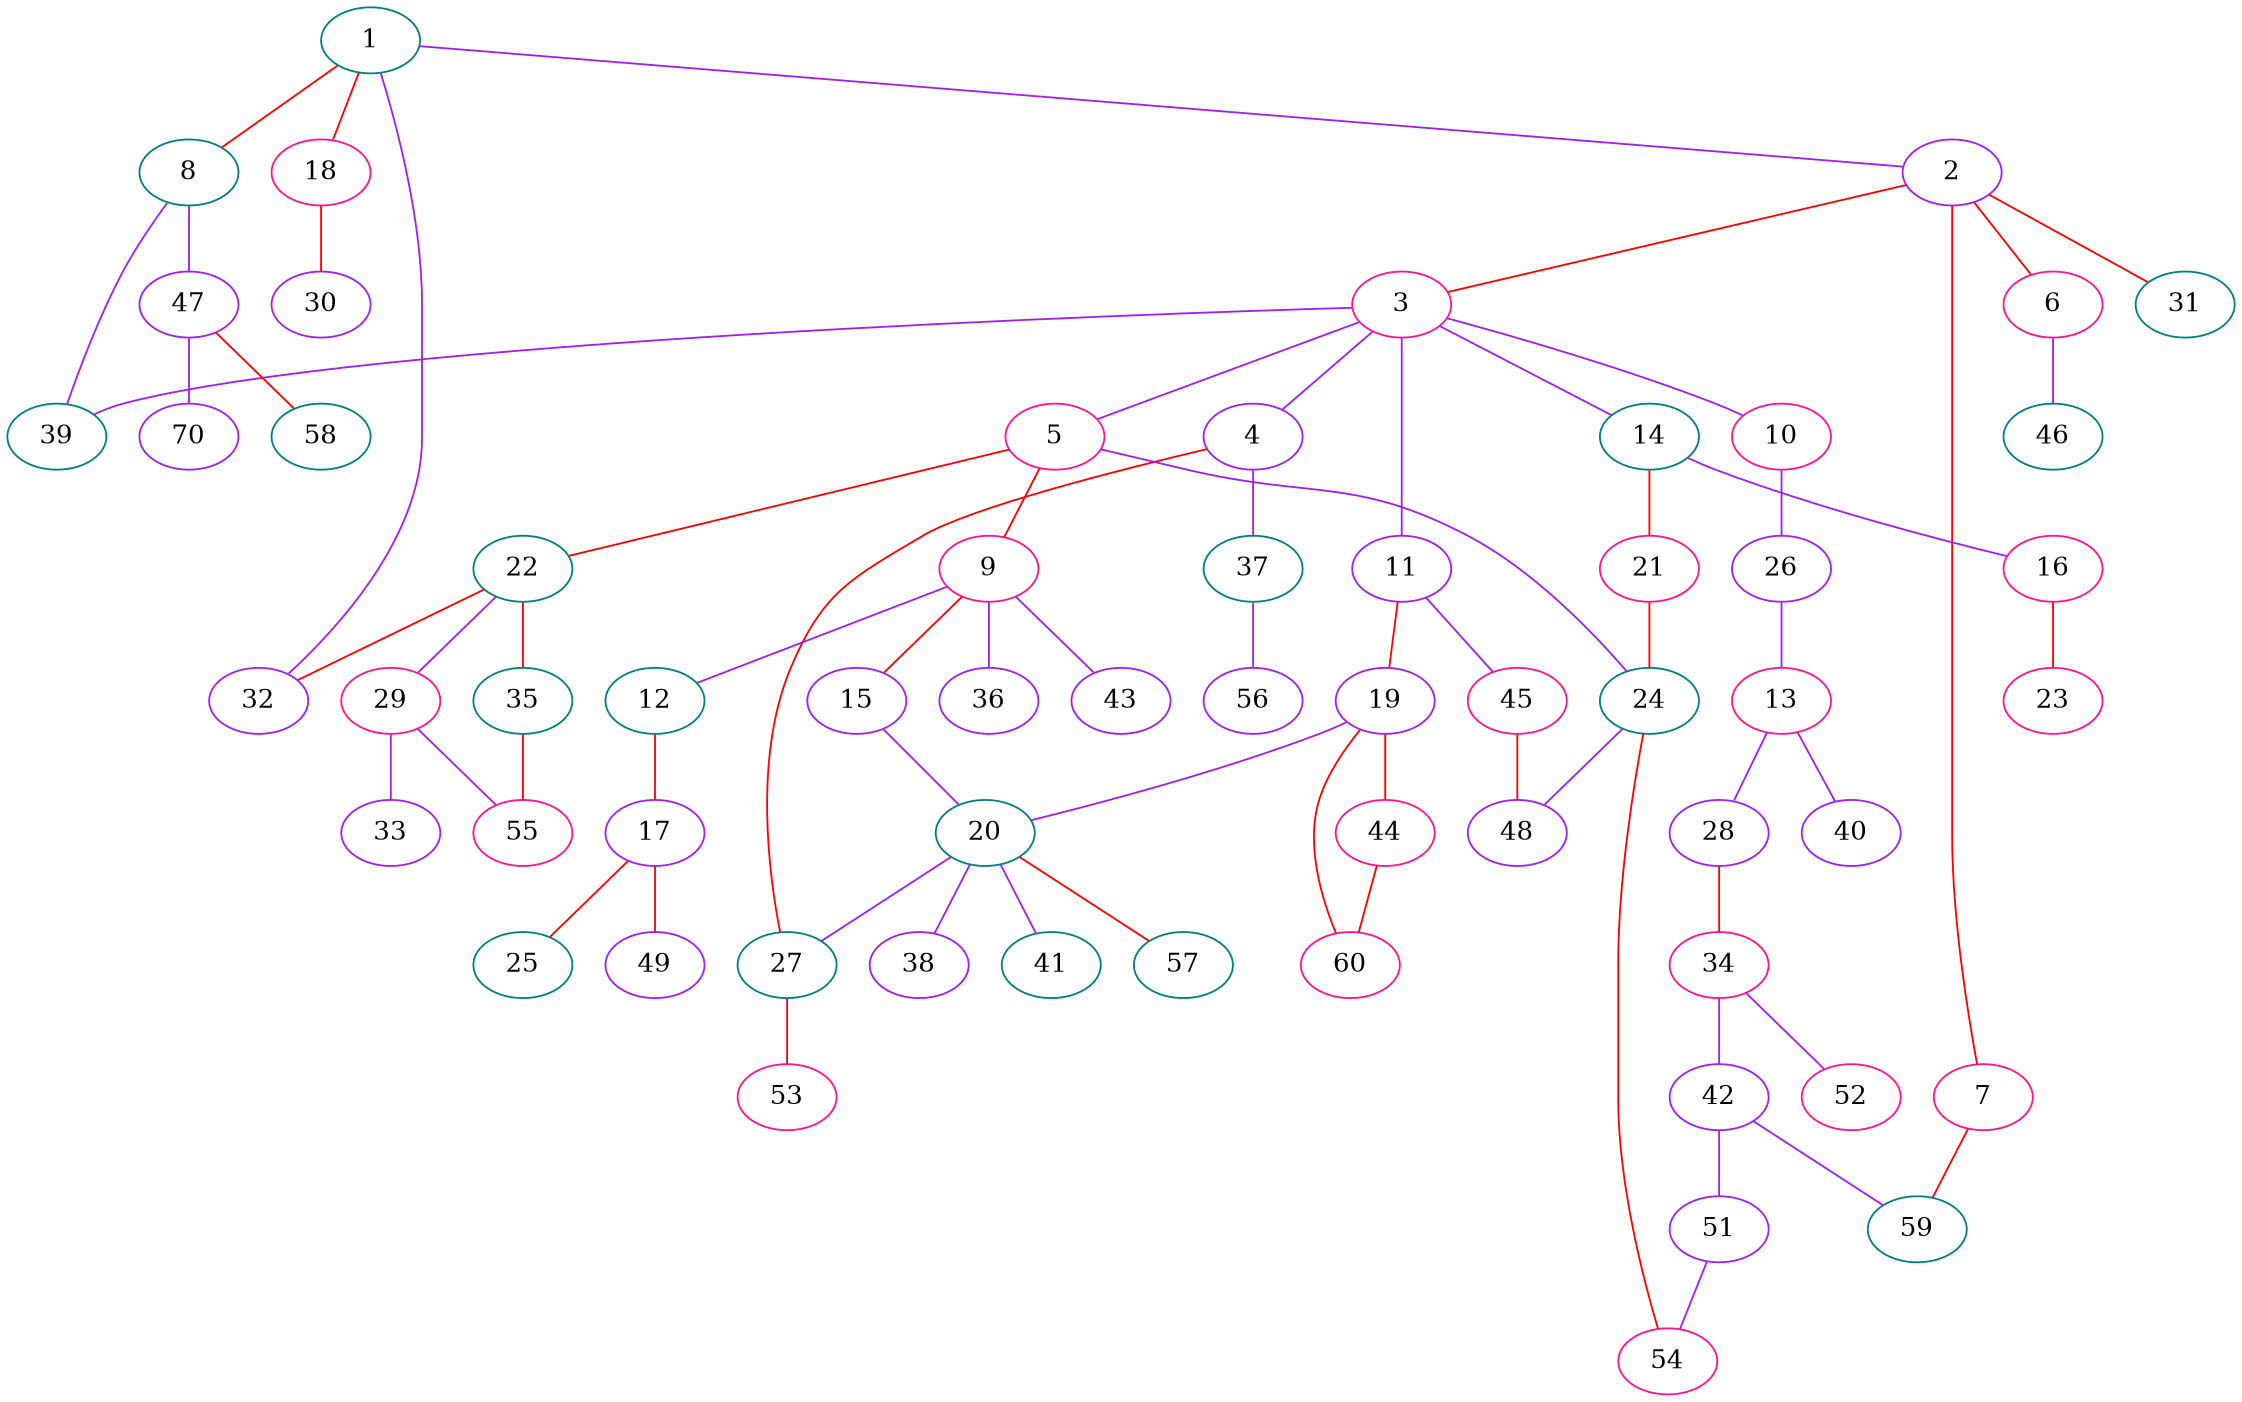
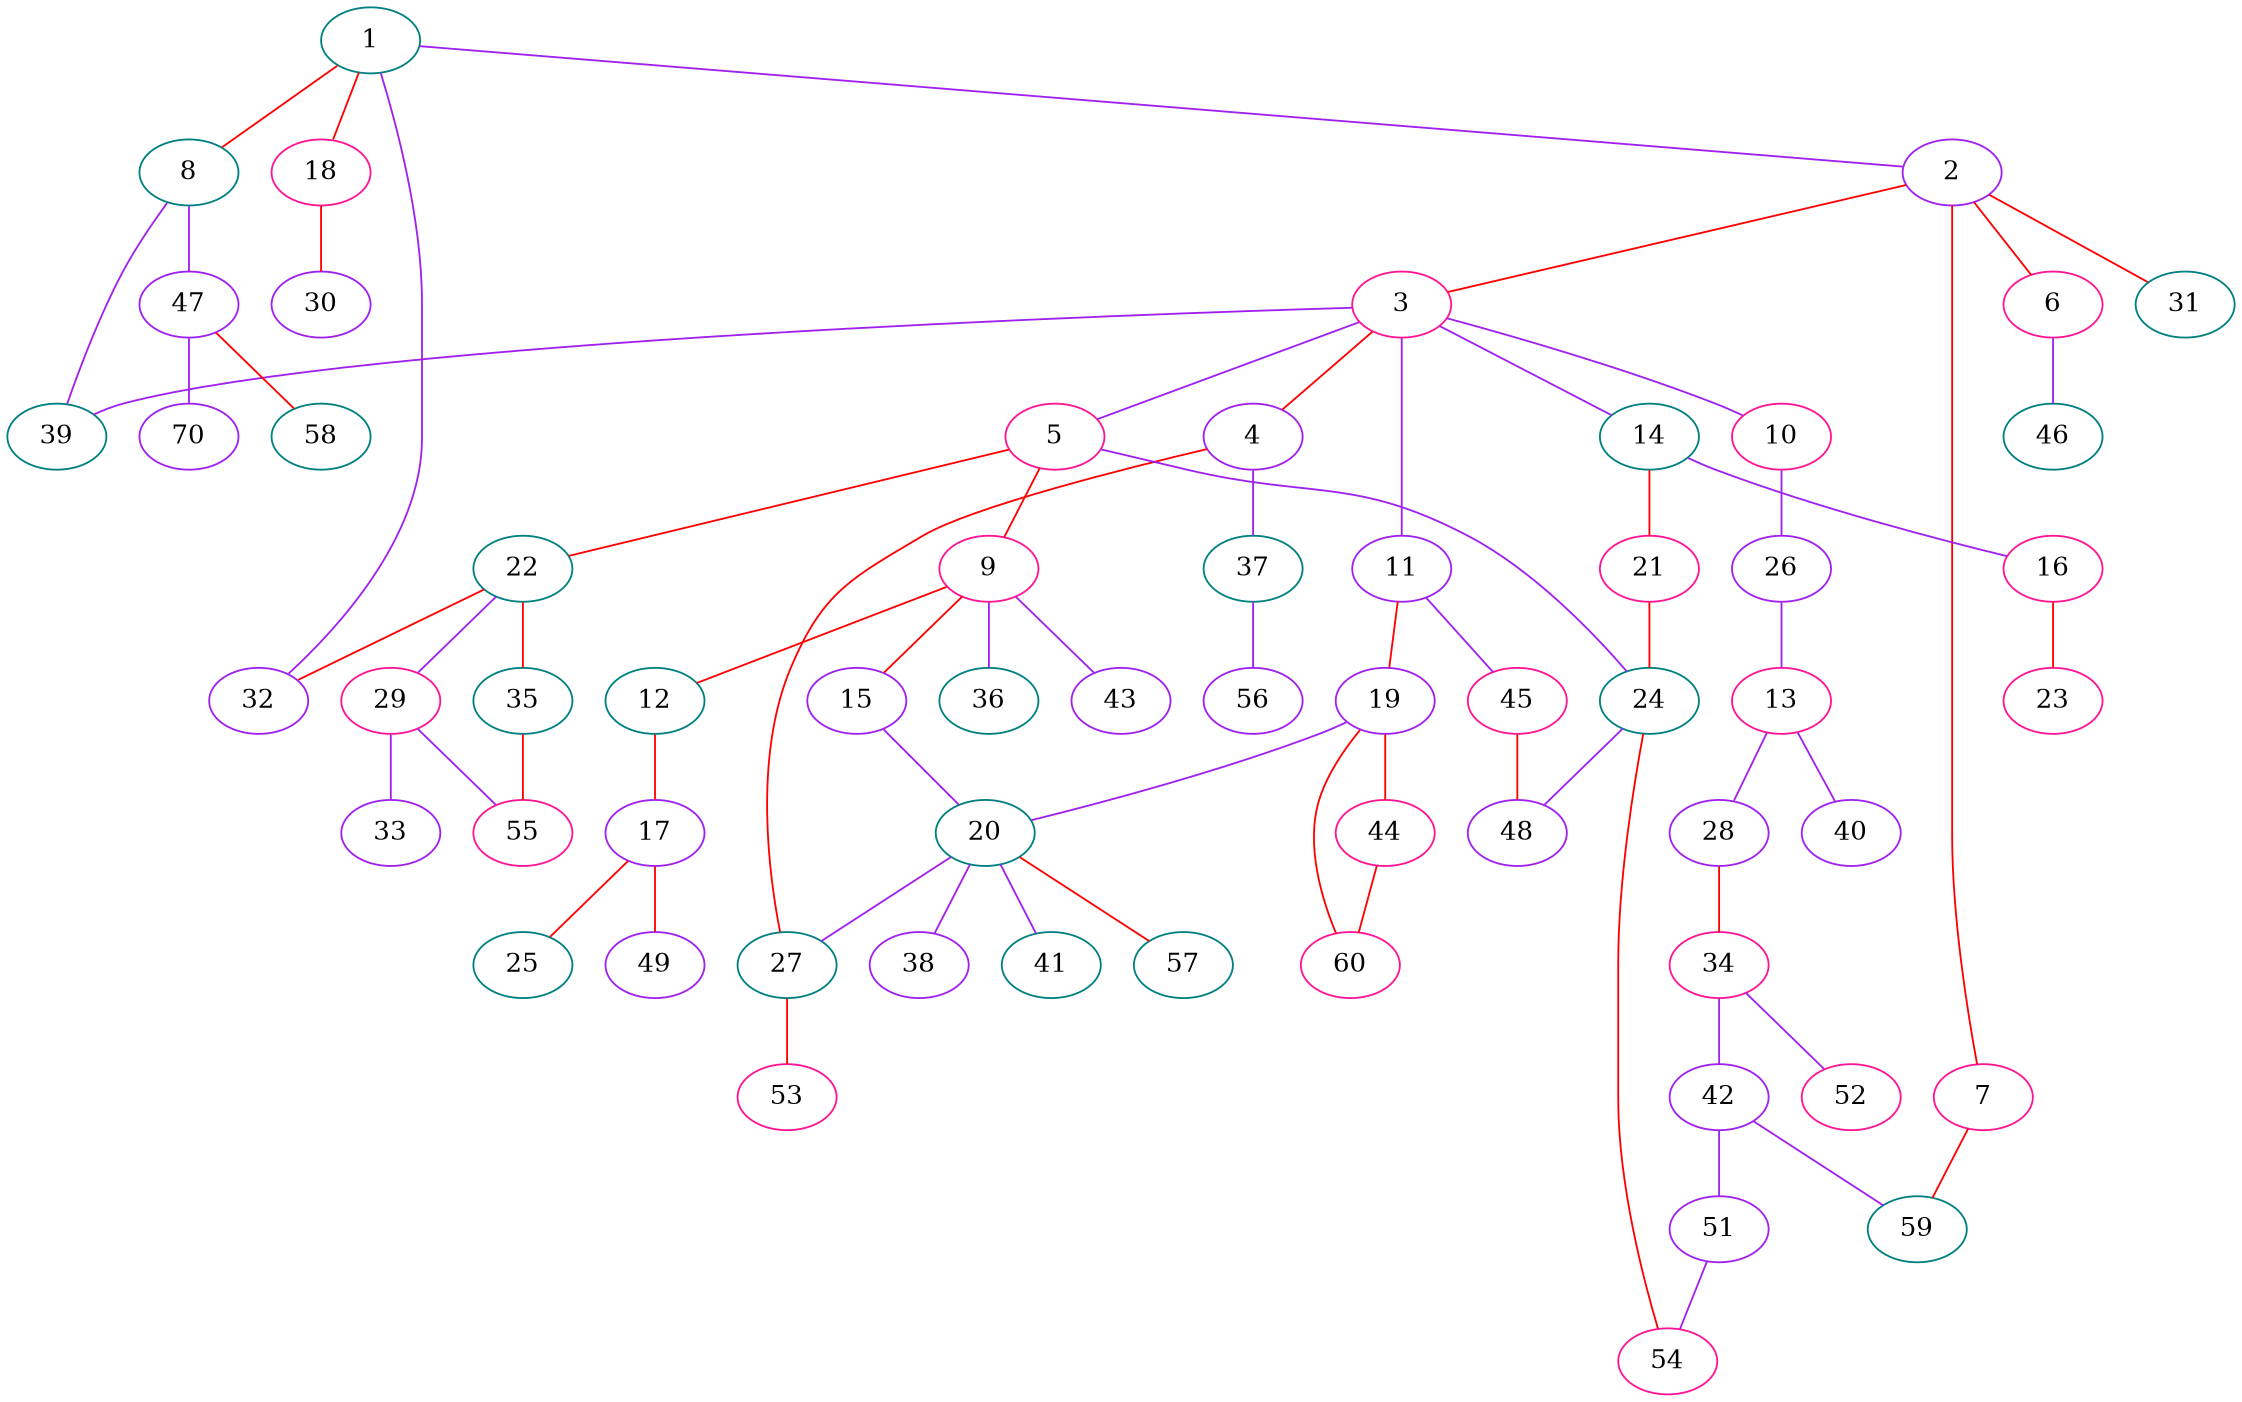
edge "3" -- "4": color purple -> red
edge "9" -- "12": color purple -> red
node "36": color purple -> teal
